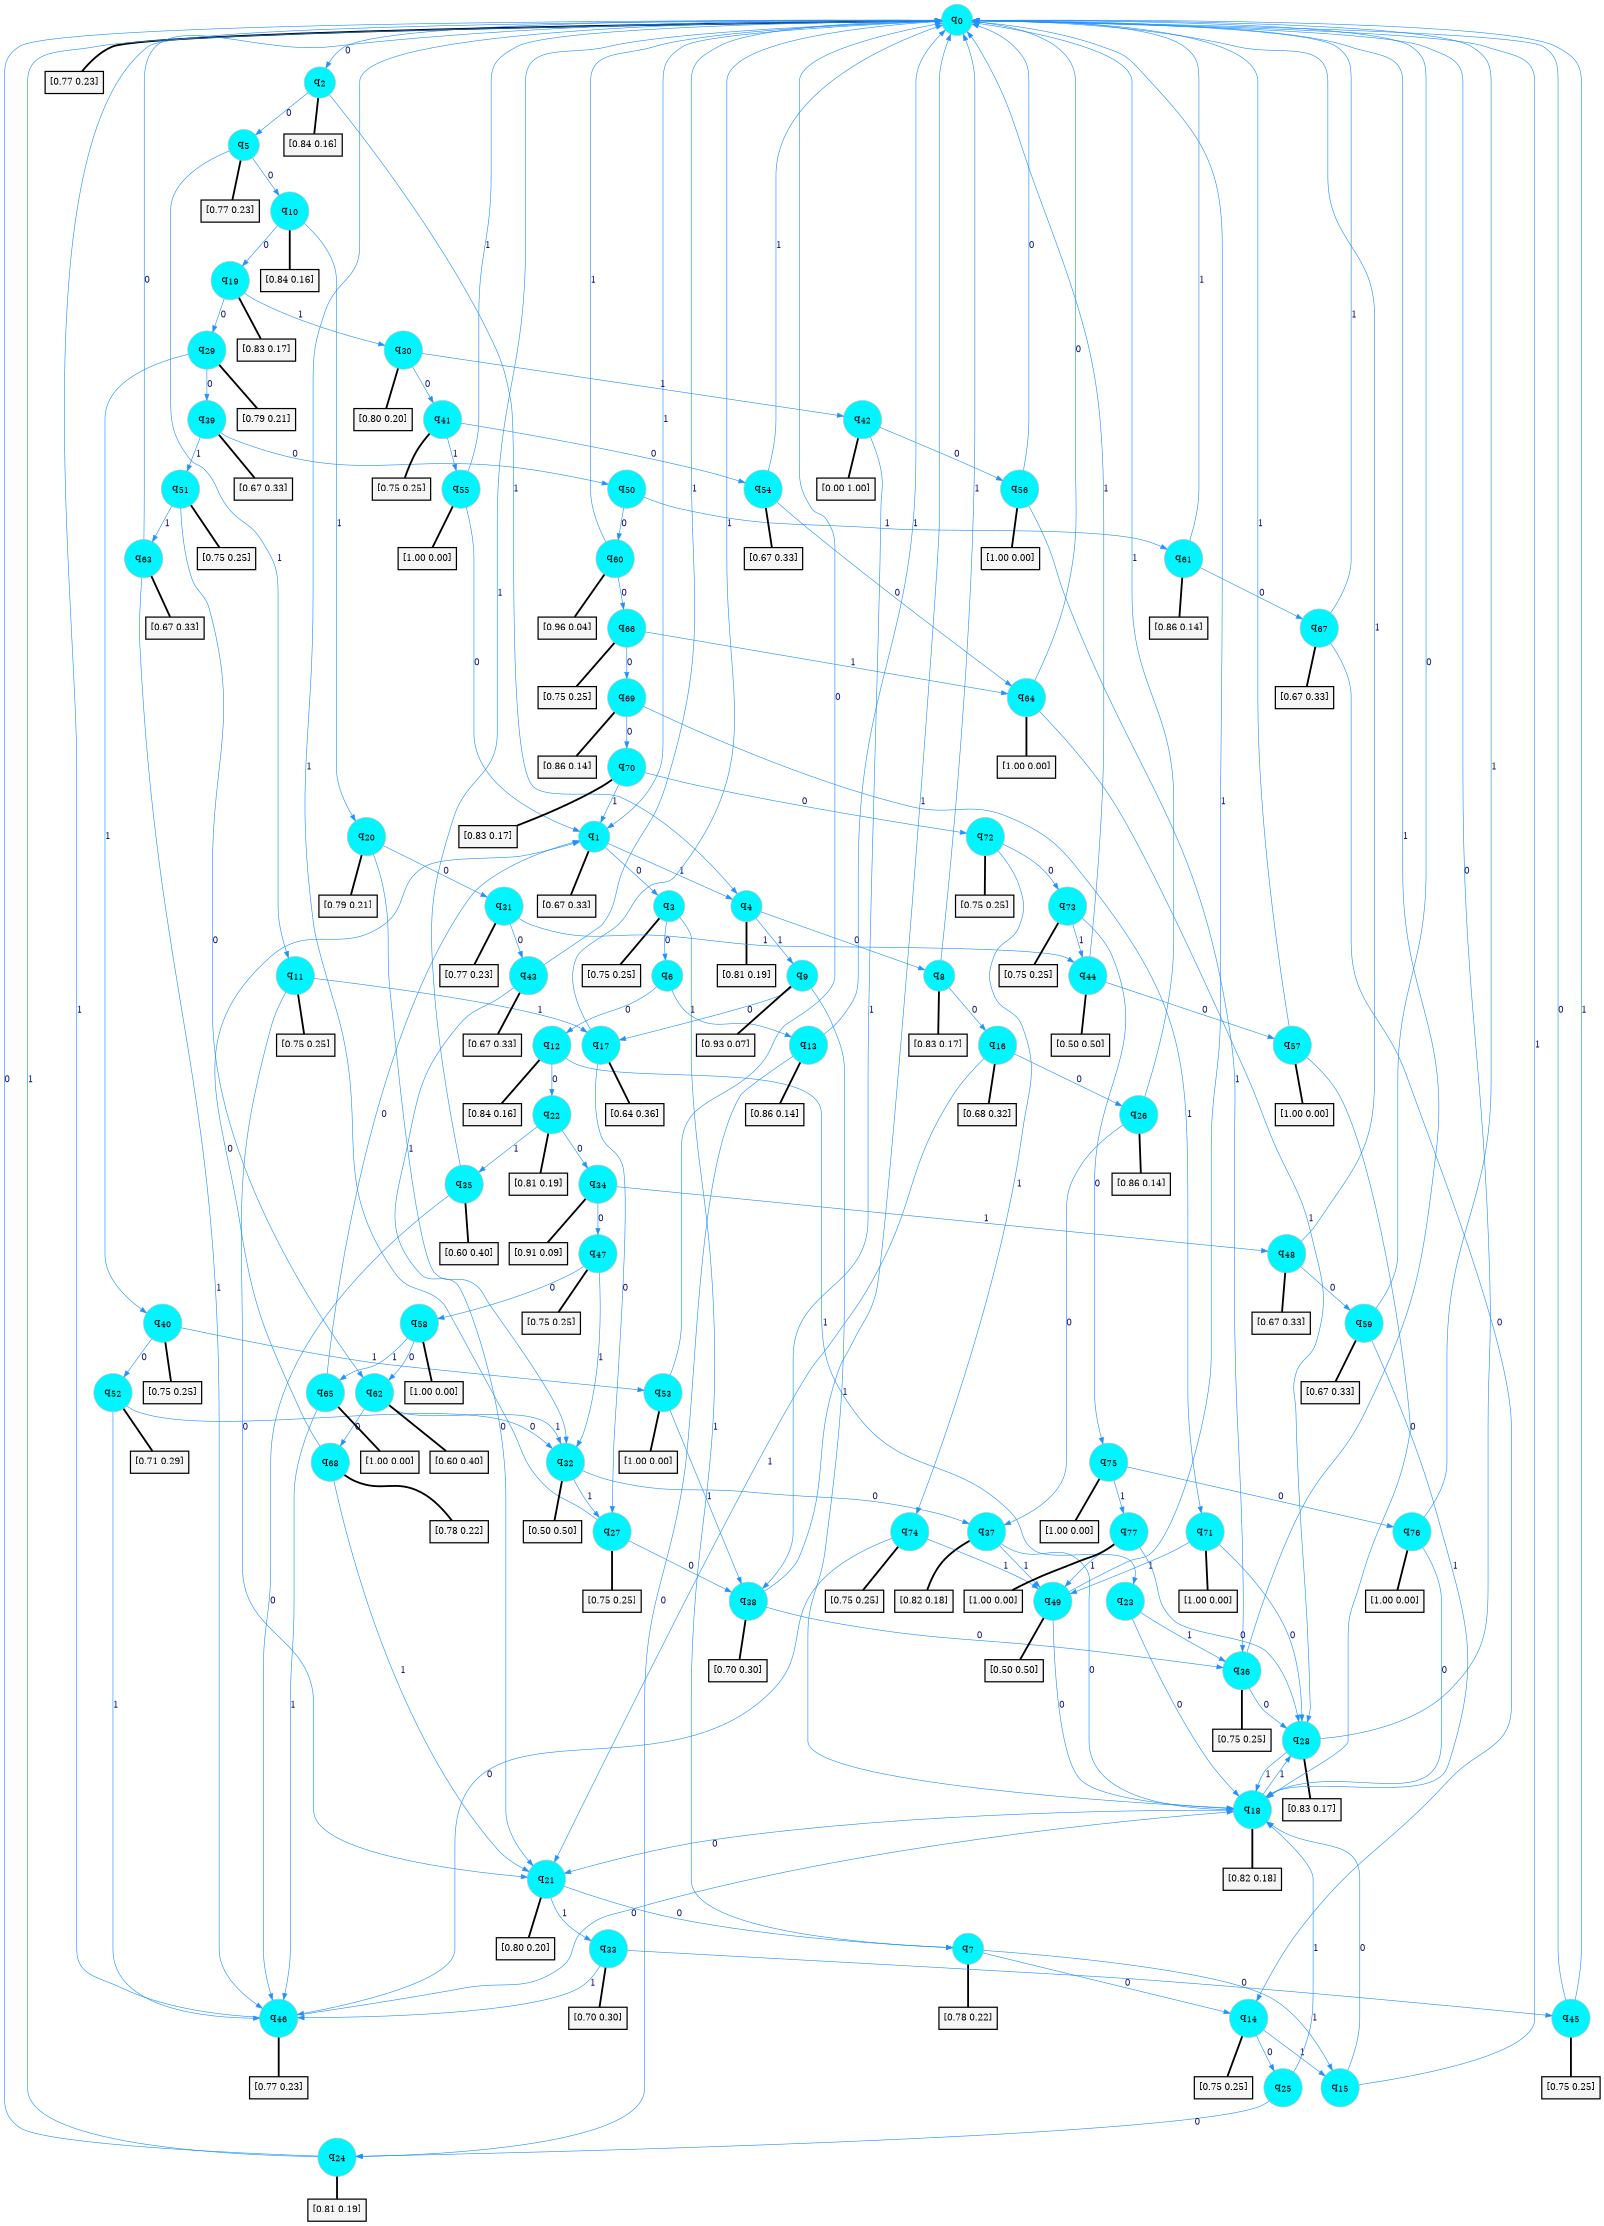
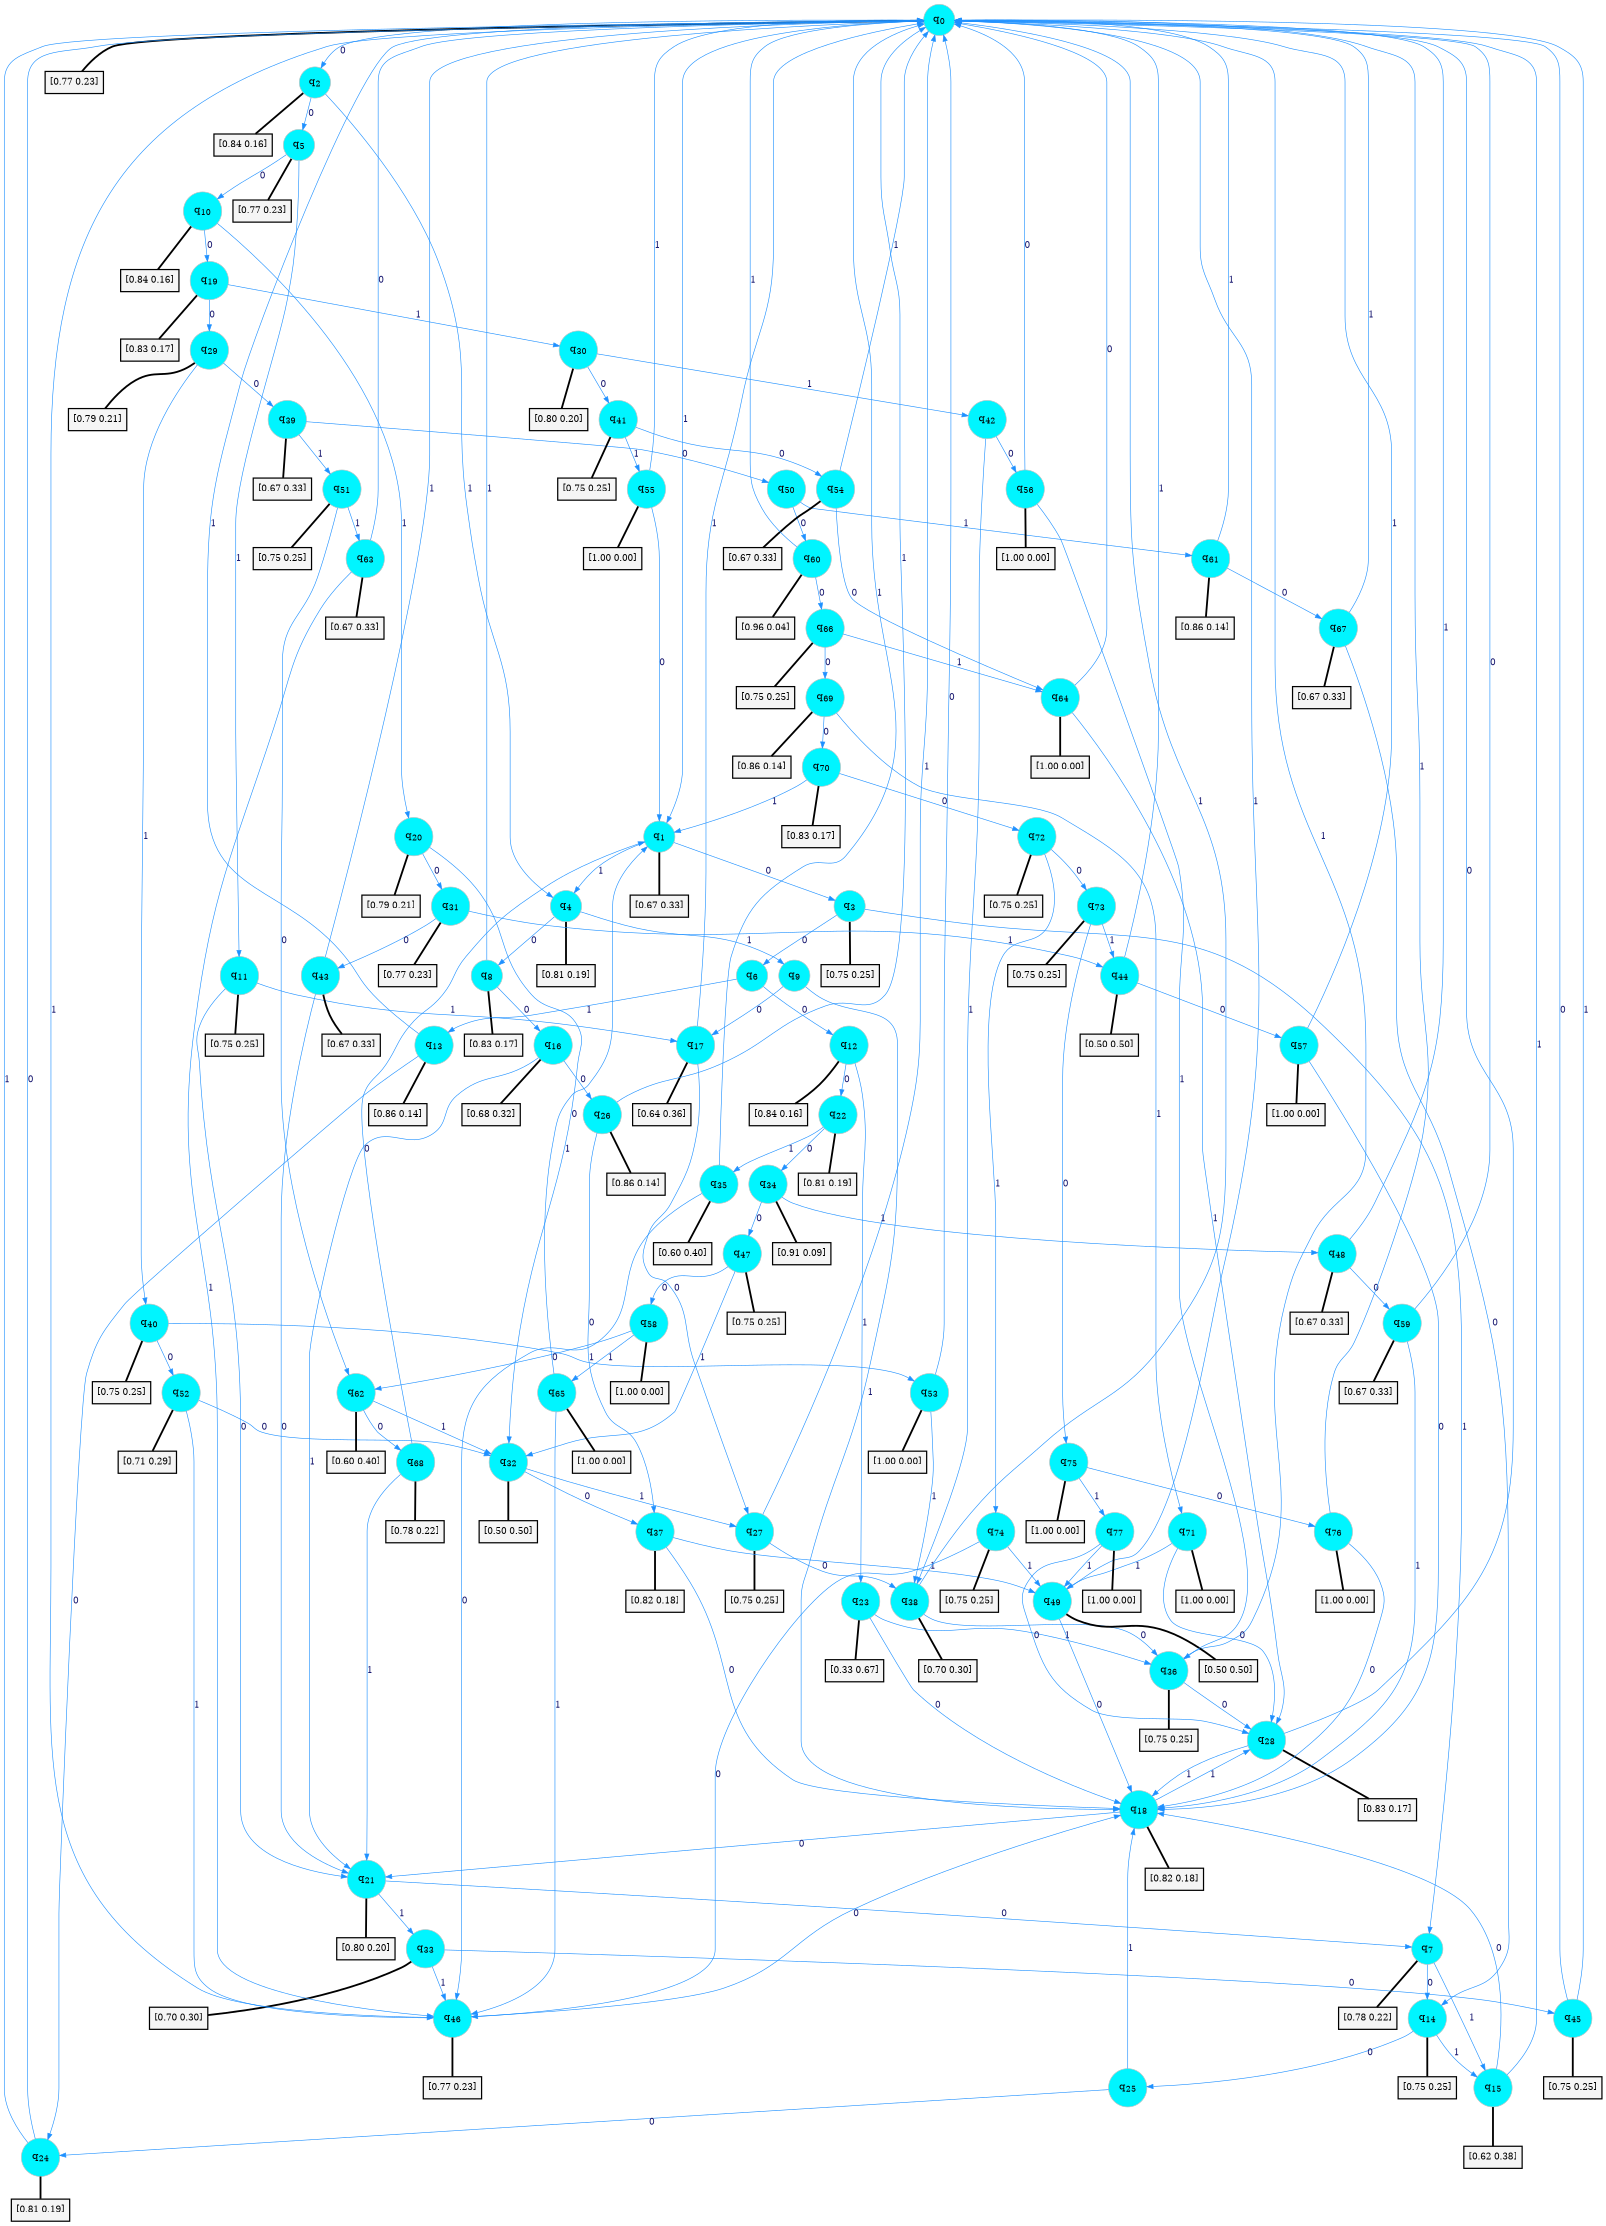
node "[0.00 1.00]": removed
node "[0.93 0.07]": removed
node "[0.33 0.67]": added
node "[0.62 0.38]": added
